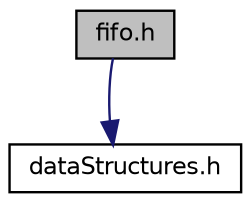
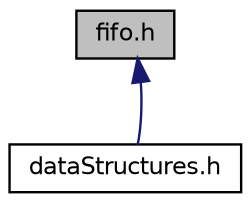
edge "fifo.h" -> "dataStructures.h": reversed
